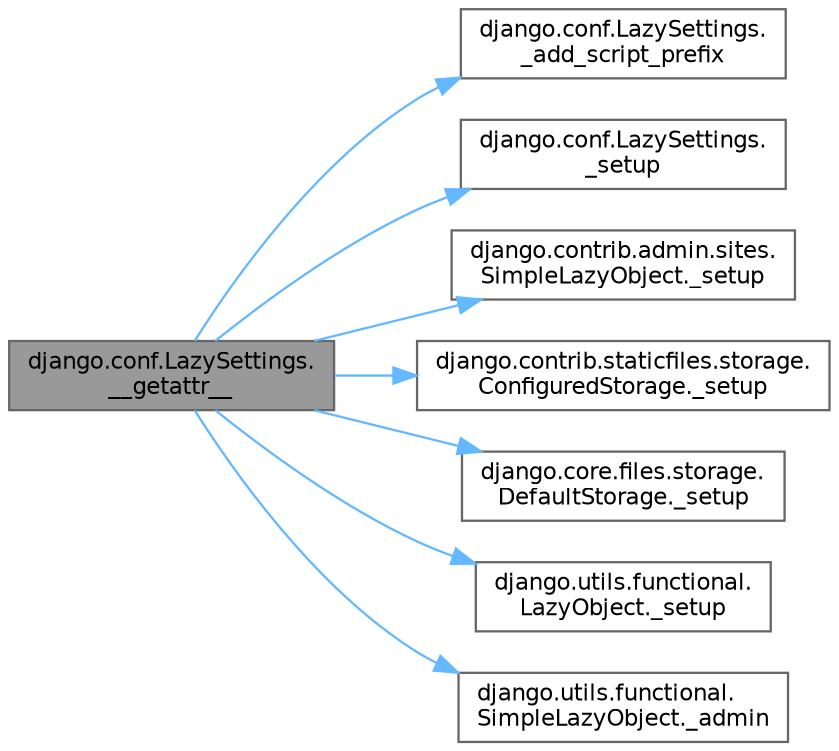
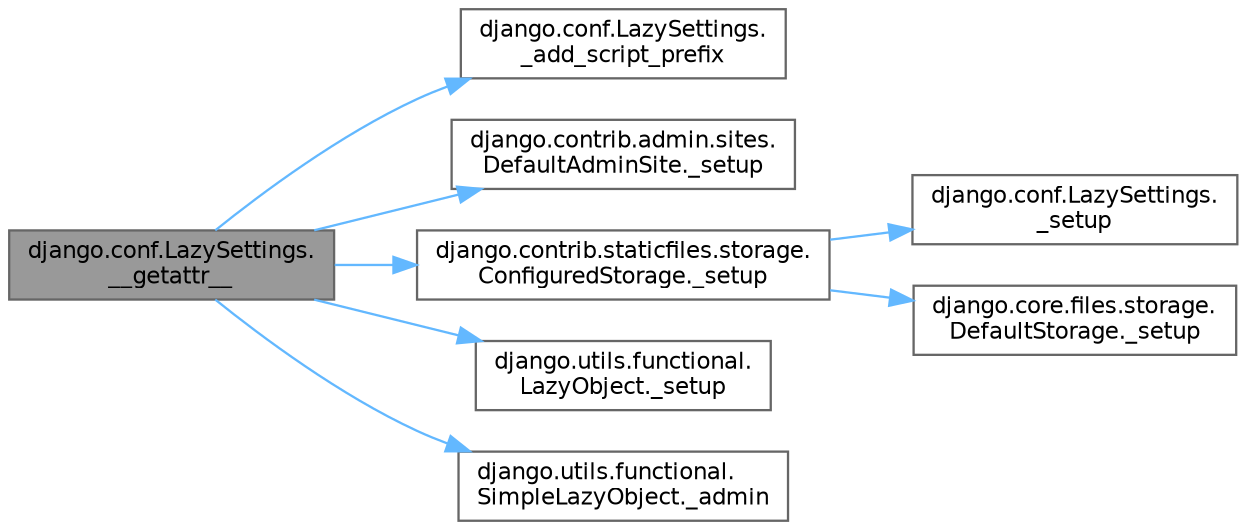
edge "django.conf.LazySettings. __getattr__" -> "django.conf.LazySettings. _setup": now "django.contrib.staticfiles.storage. ConfiguredStorage._setup" -> "django.conf.LazySettings. _setup"
node "django.contrib.admin.sites. SimpleLazyObject._setup": label "django.contrib.admin.sites. SimpleLazyObject._setup" -> "django.contrib.admin.sites. DefaultAdminSite._setup"
edge "django.conf.LazySettings. __getattr__" -> "django.core.files.storage. DefaultStorage._setup": now "django.contrib.staticfiles.storage. ConfiguredStorage._setup" -> "django.core.files.storage. DefaultStorage._setup"
